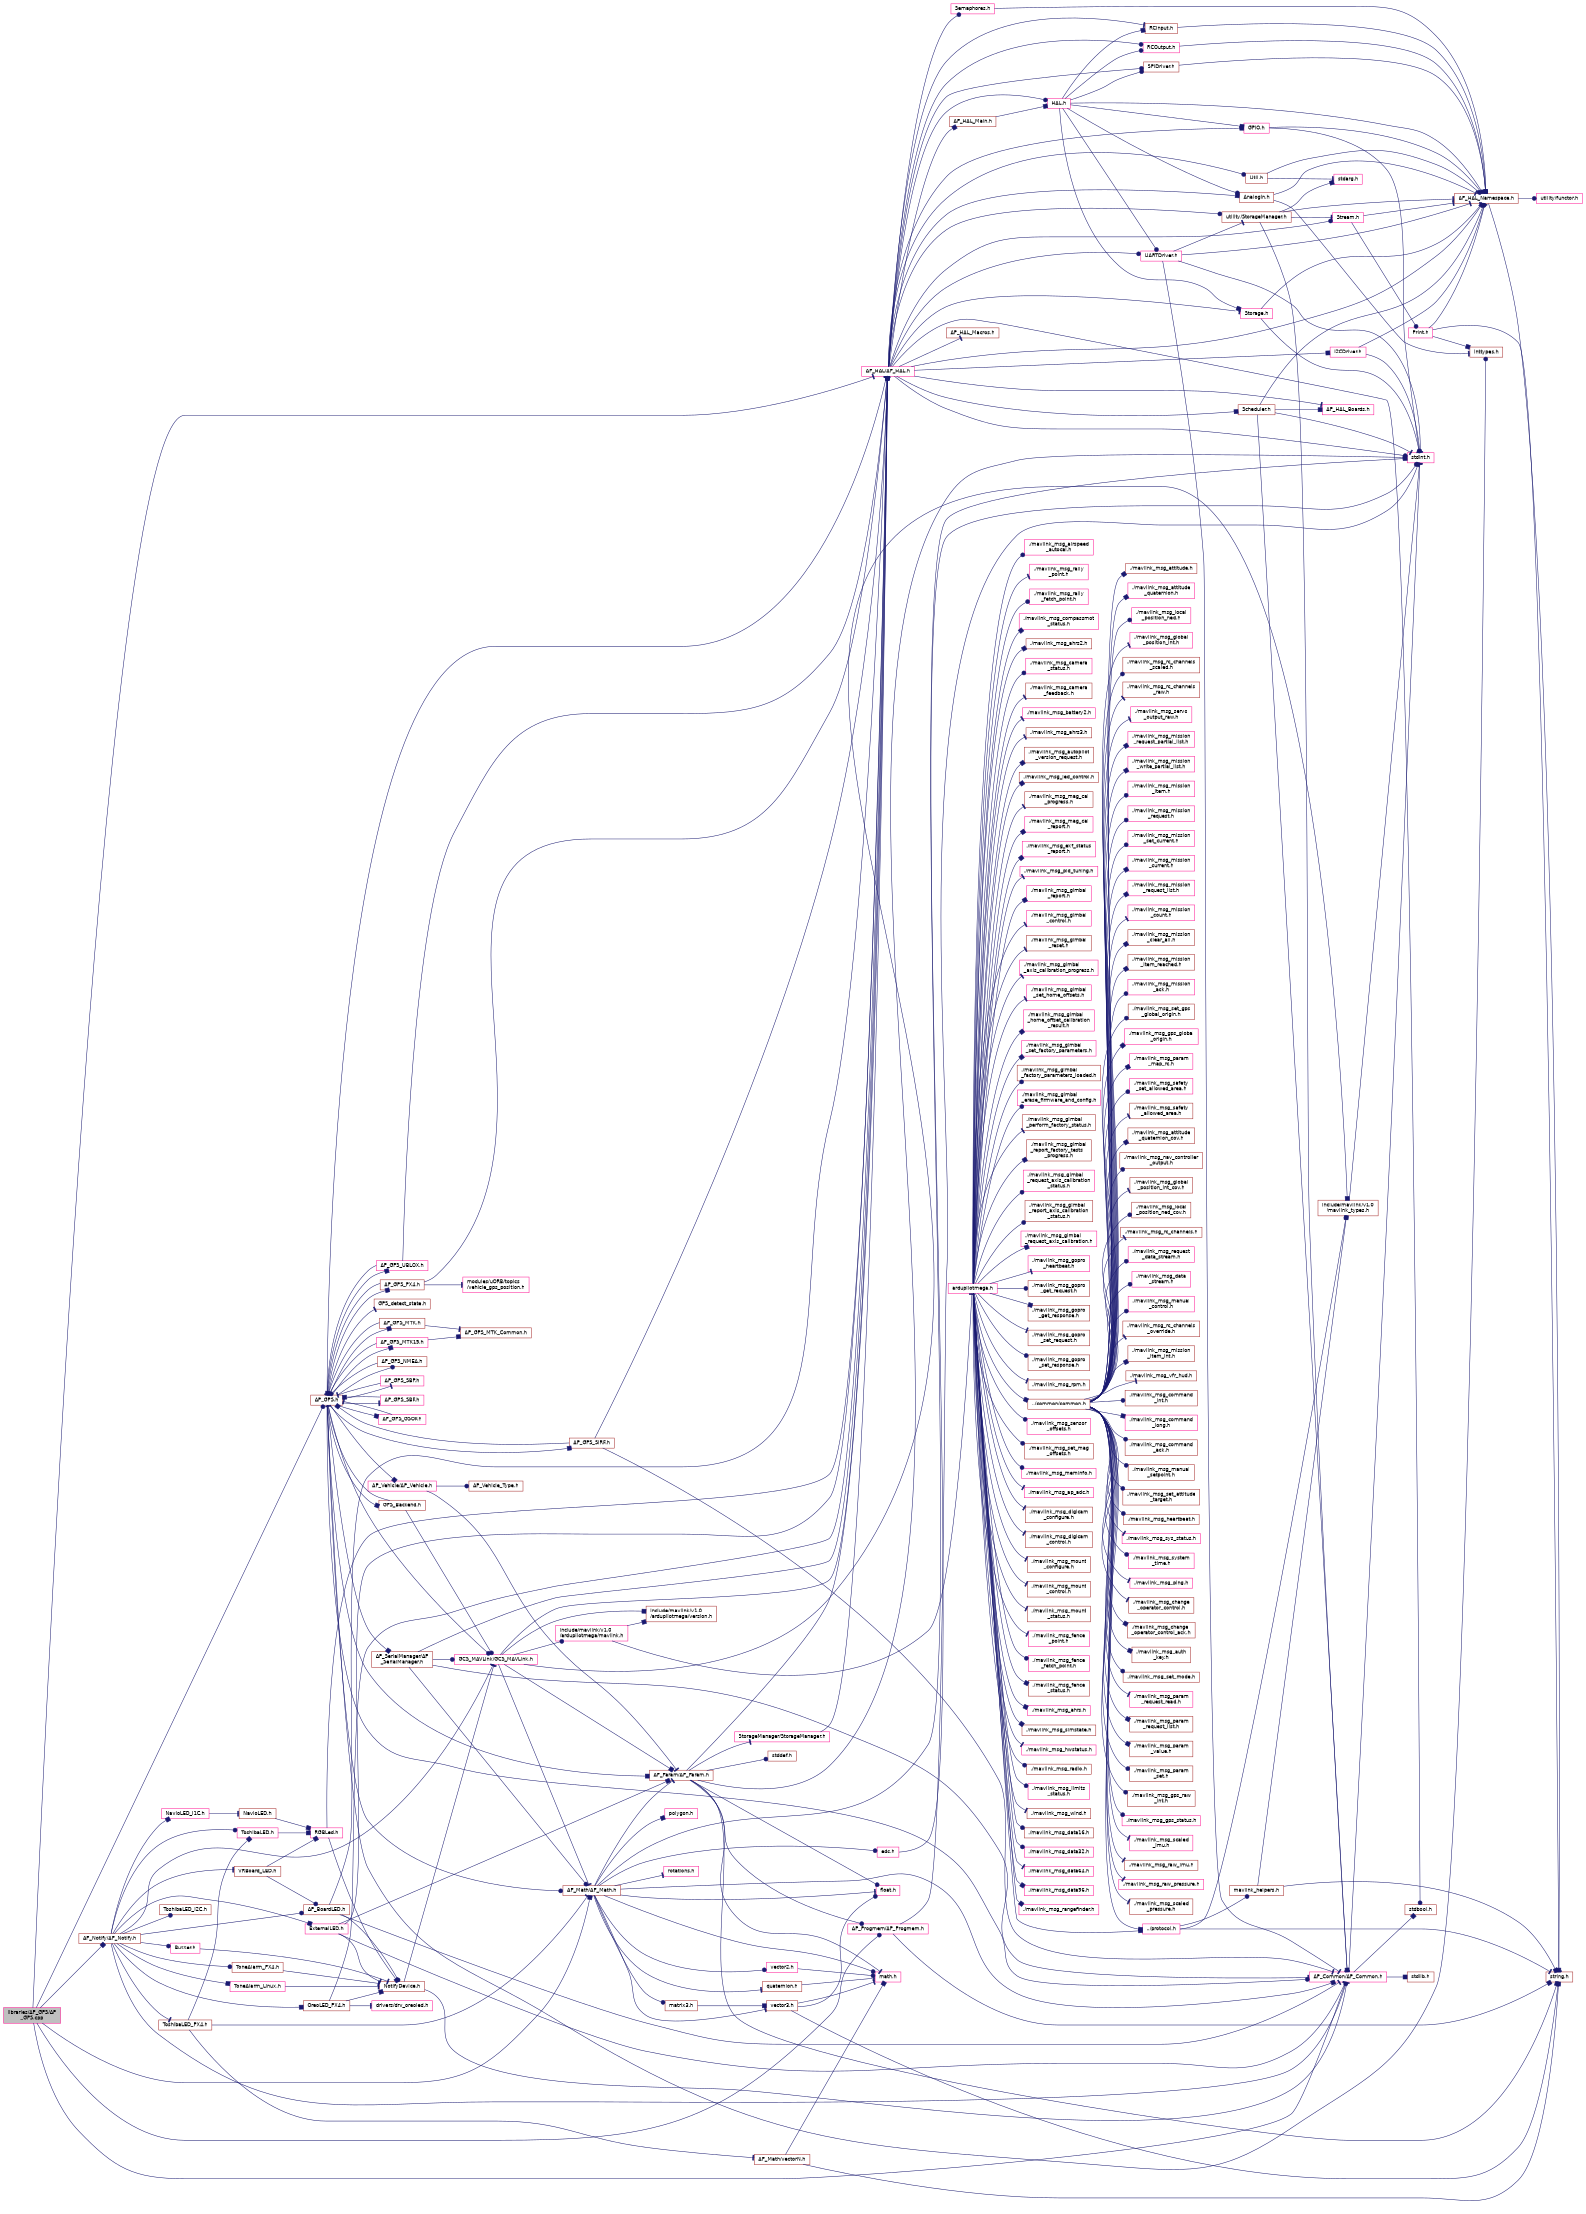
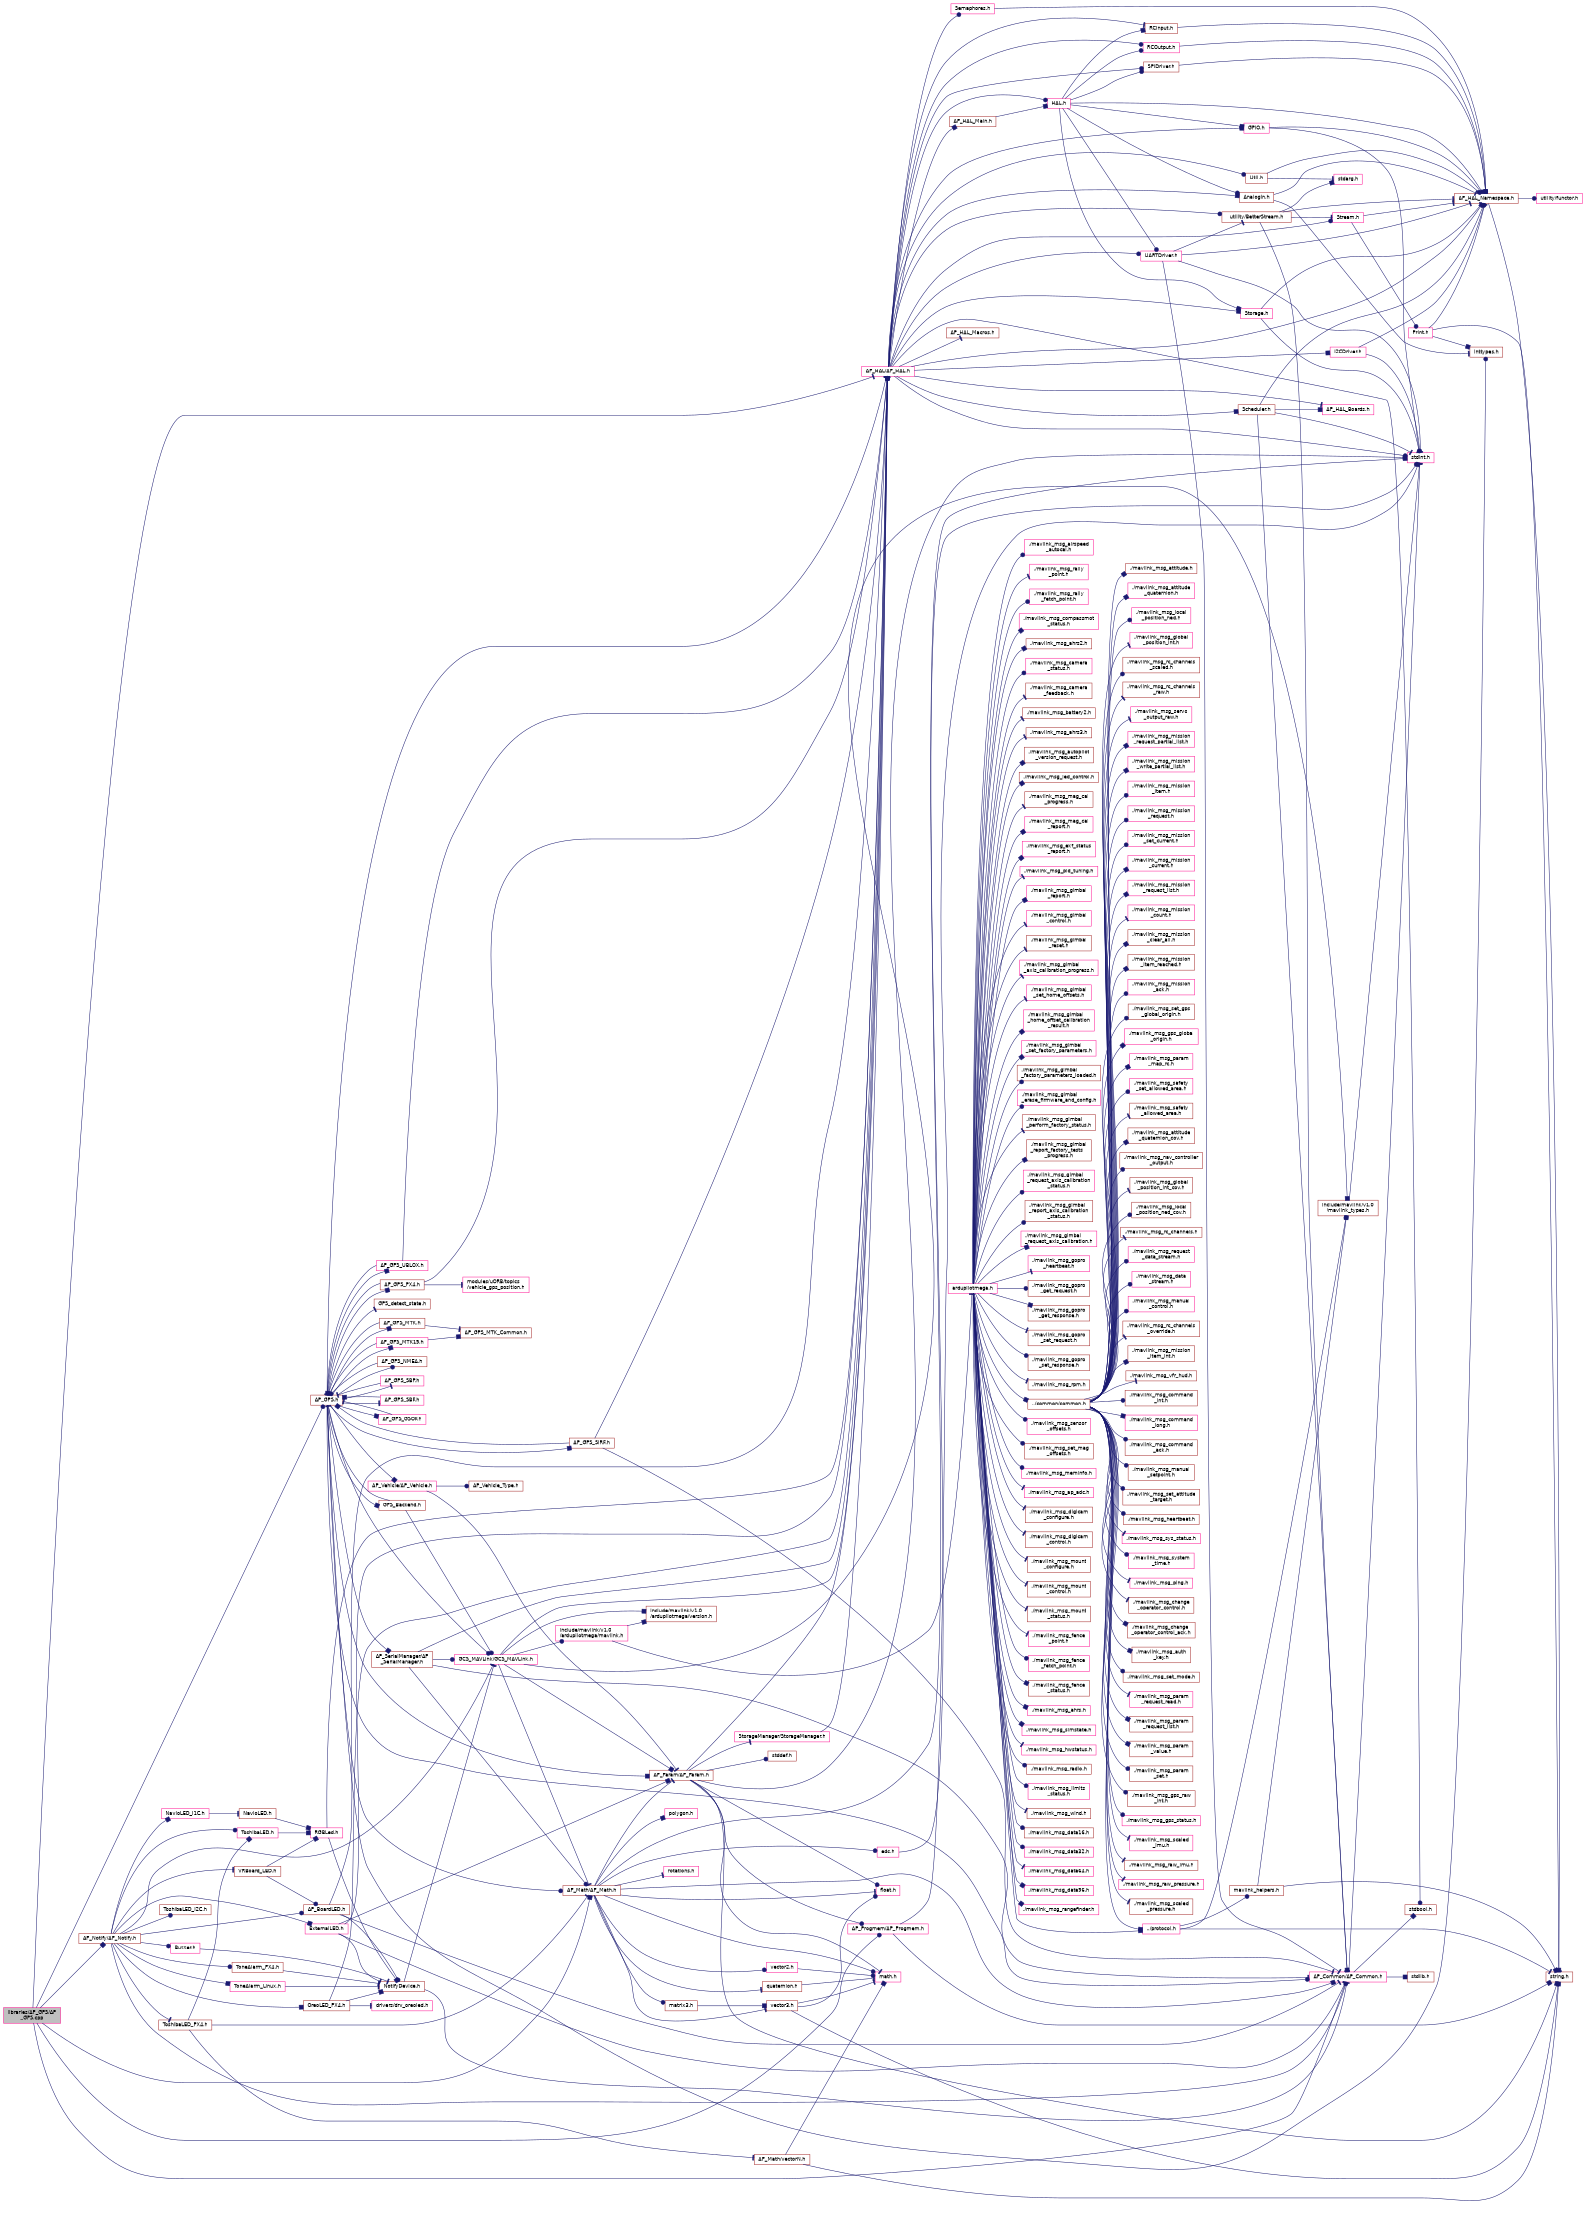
node "utility/StorageManager.h": label "utility/StorageManager.h" -> "utility/BetterStream.h"
edge "AP_HAL/AP_HAL.h" -> "Storage.h": arrowhead tee -> box
node "./mavlink_msg_battery2.h": color deeppink -> brown
node "./mavlink_msg_simstate.h": color brown -> deeppink
